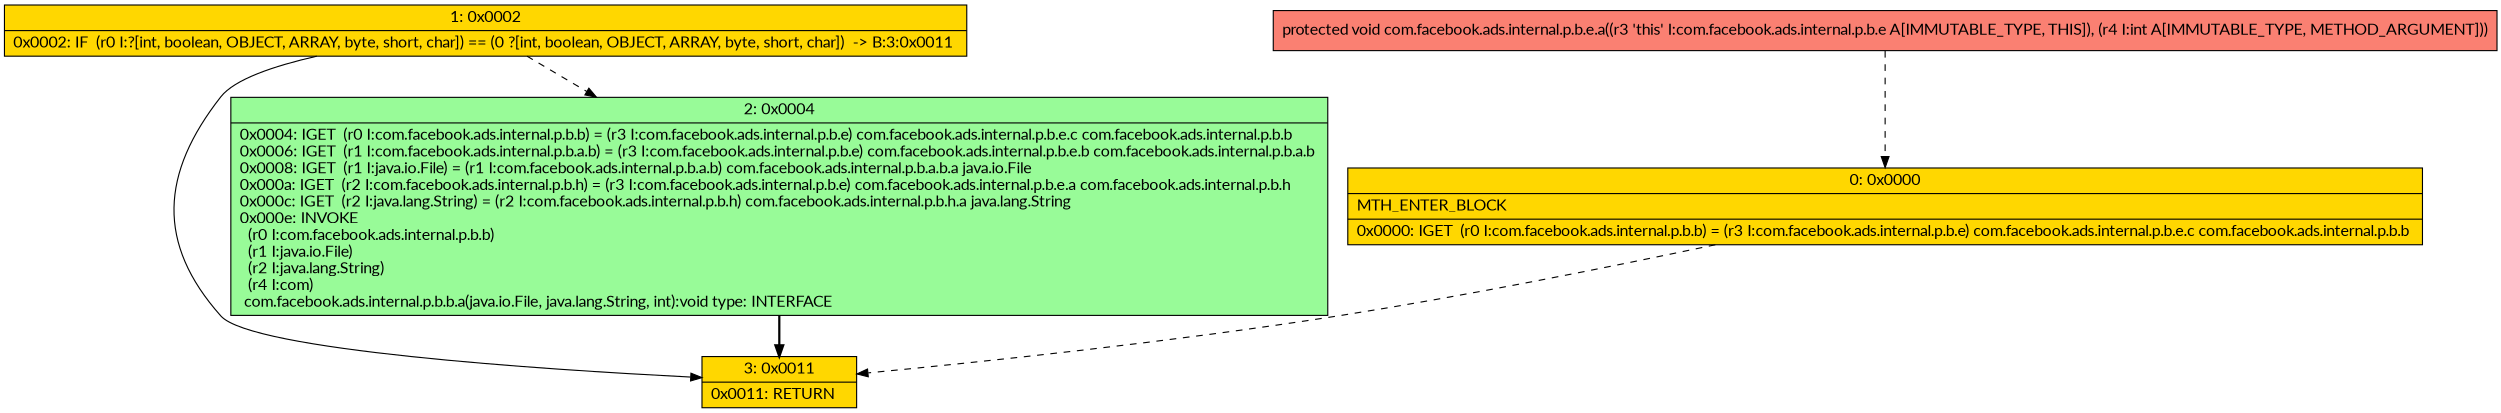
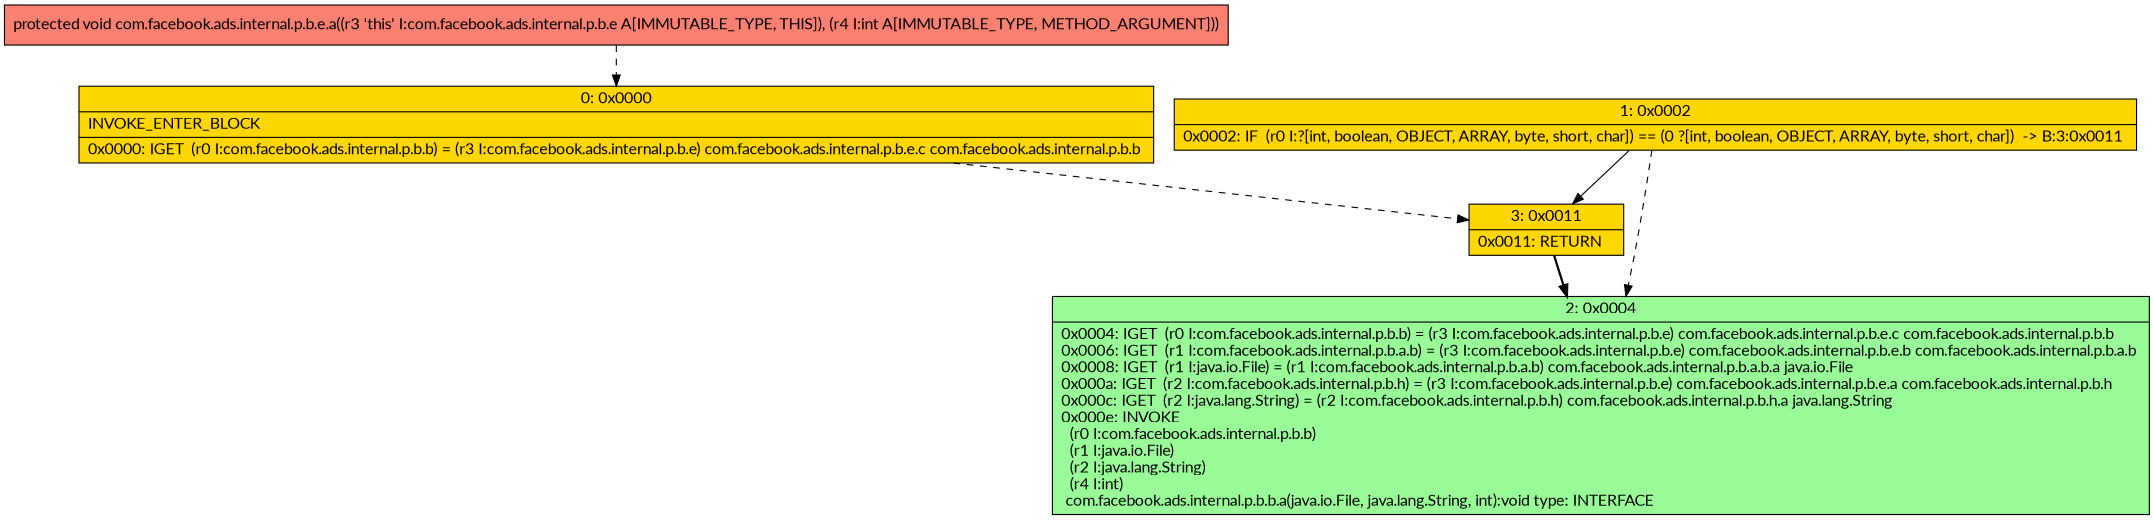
node "0: 0x0000": text "MTH_ENTER_BLOCK" -> "INVOKE_ENTER_BLOCK"
node "2: 0x0004": text "(r4 I:com)" -> "(r4 I:int)"
edge "2: 0x0004" -> "3: 0x0011": reversed
